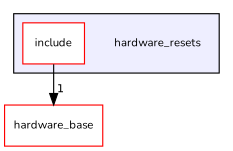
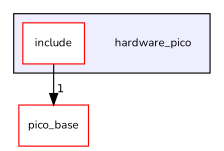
node "hardware_resets": label "hardware_resets" -> "hardware_pico"
node "hardware_base": label "hardware_base" -> "pico_base"
